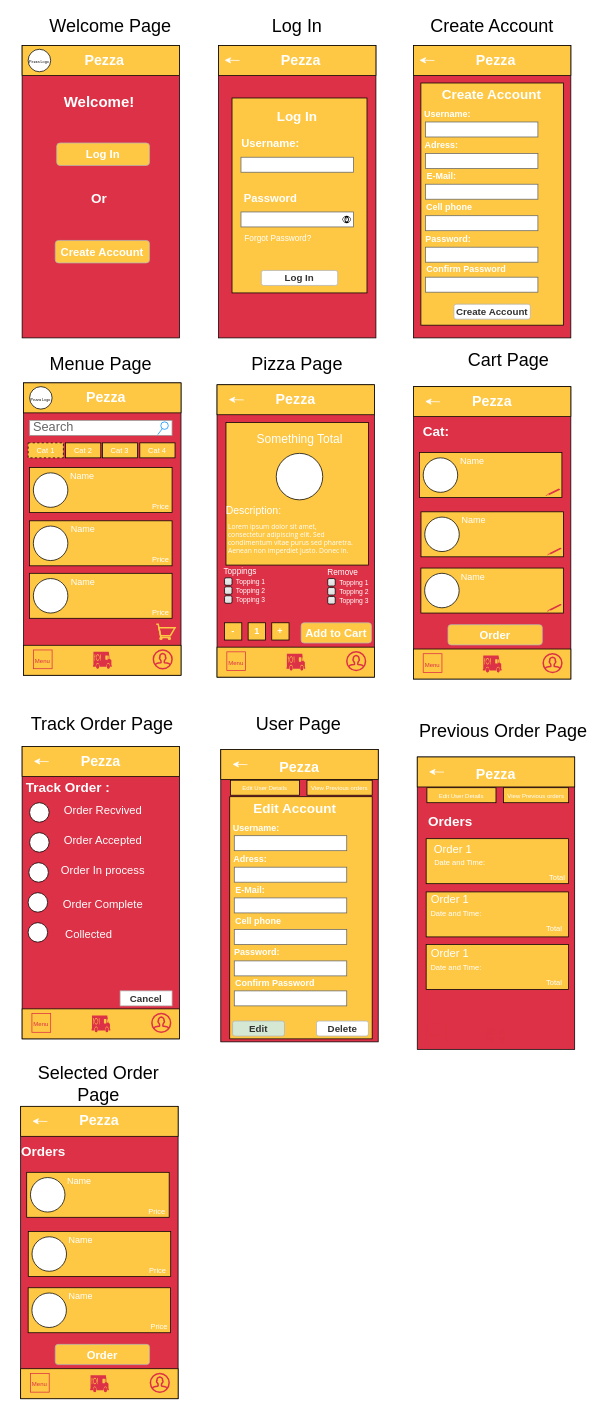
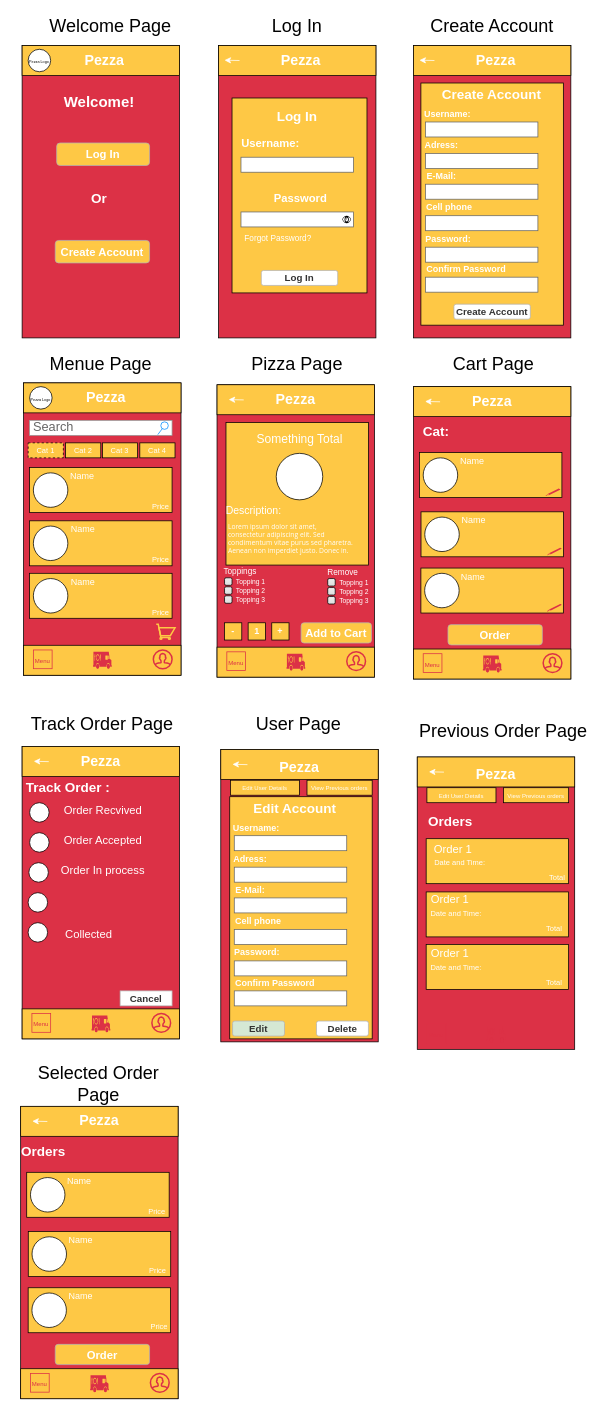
node "Password": moved (271, 198) -> (301, 198)
node "Cart Page": moved (509, 360) -> (494, 364)
node "Order Complete": removed
